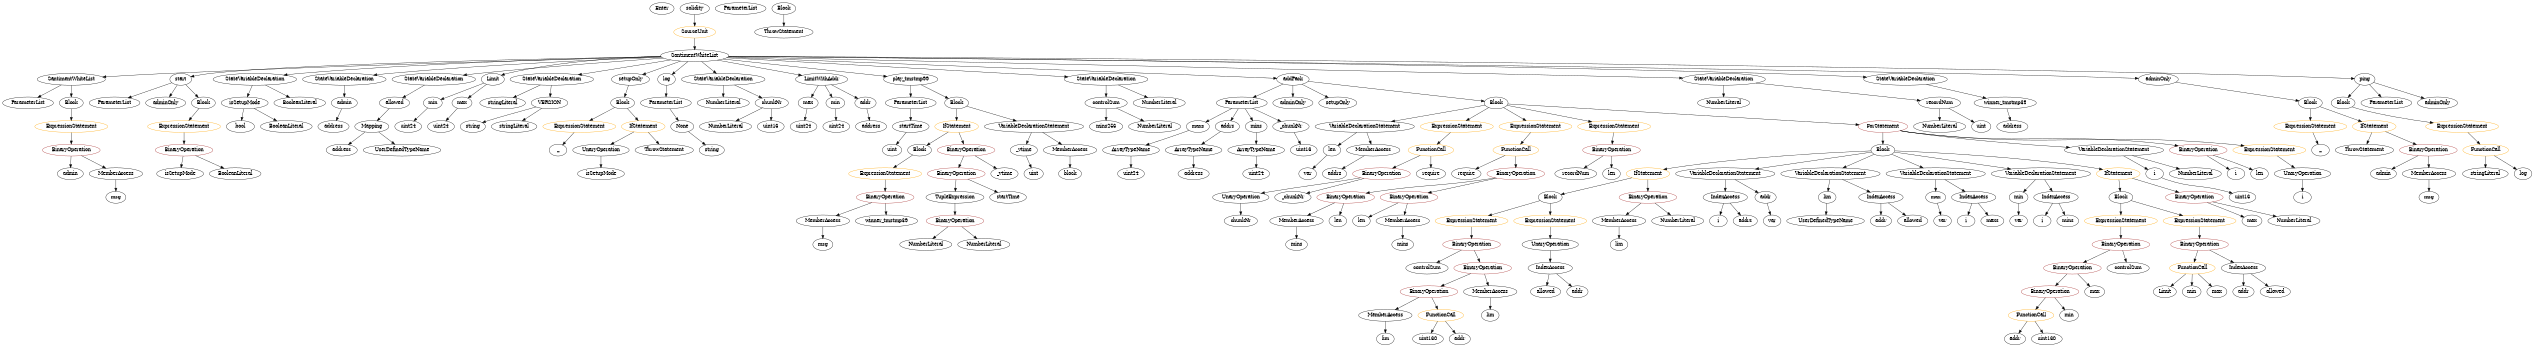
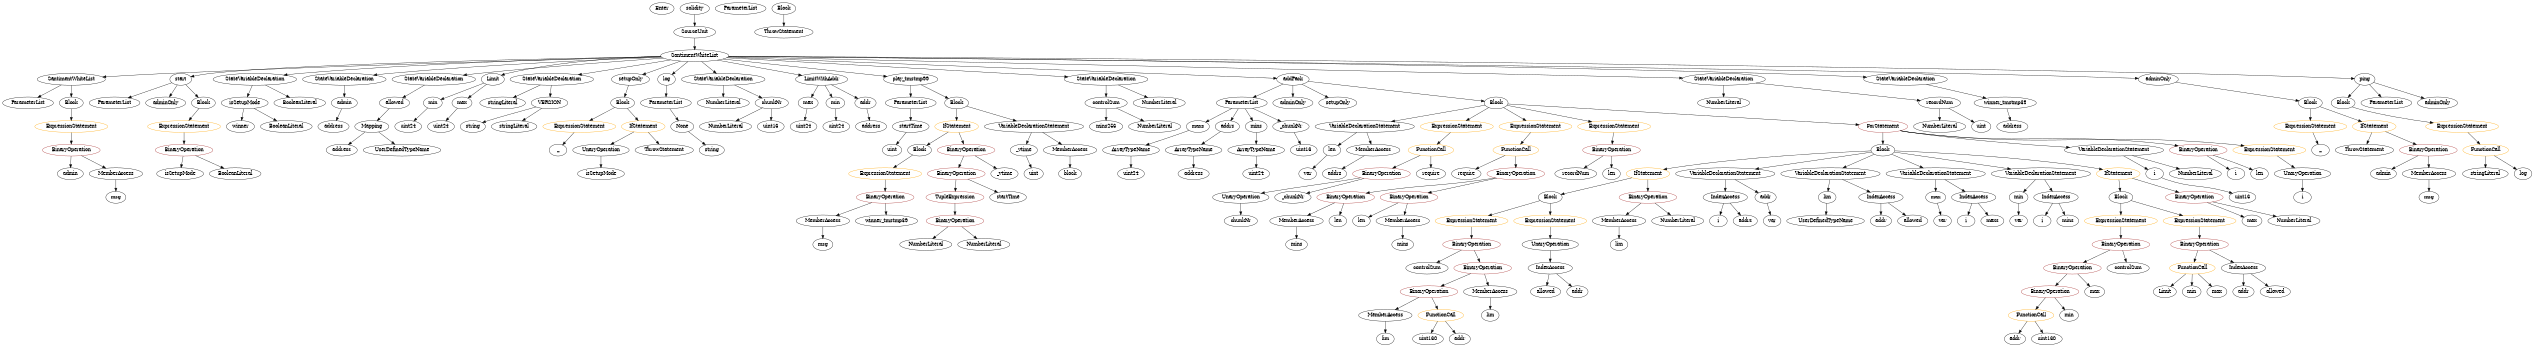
node "SourceUnit": color orange -> black
node "bool": label "bool" -> "winner"
node "TupleExpression": color black -> brown
